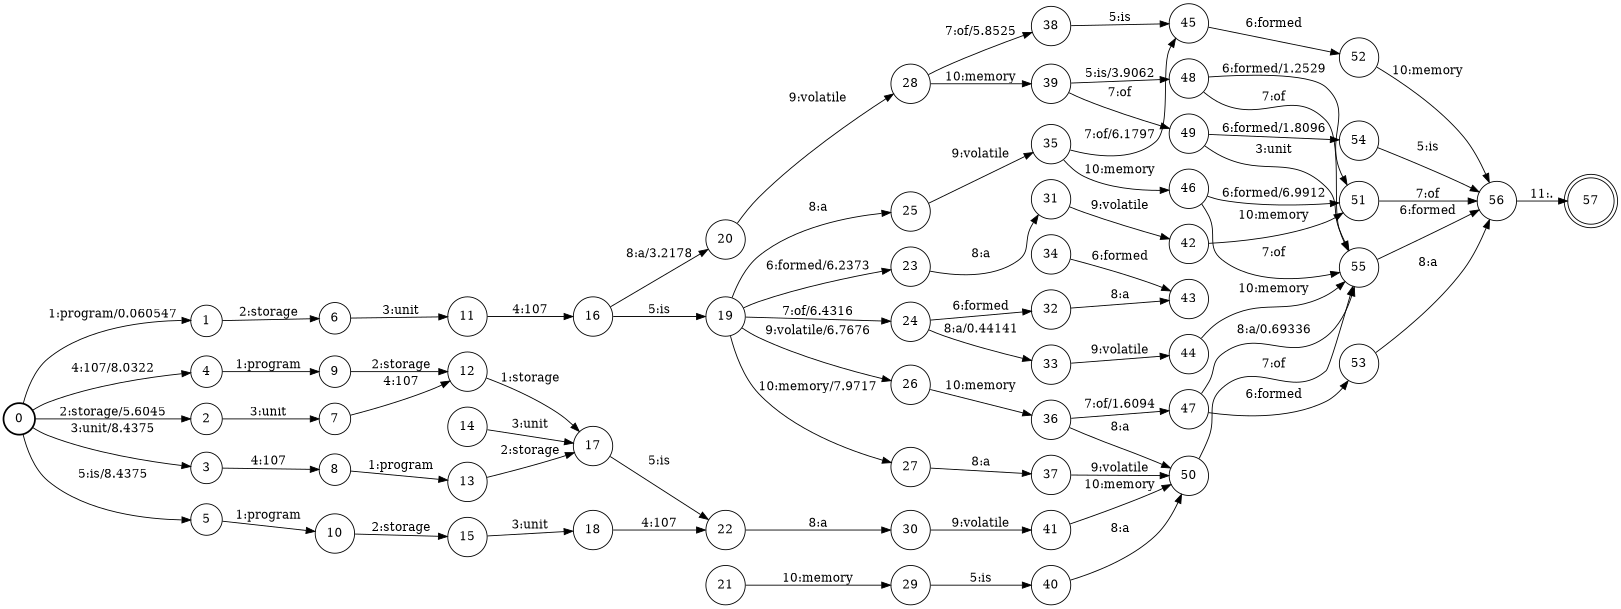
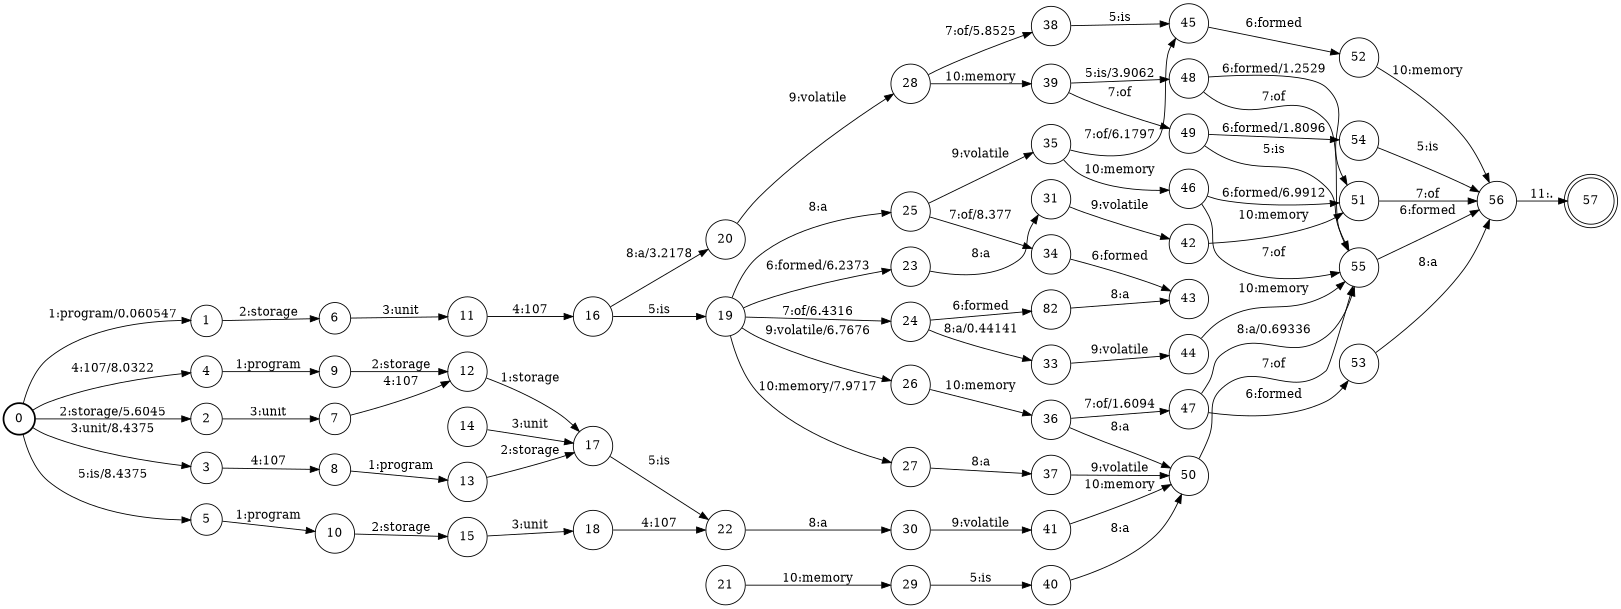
edge "49" -> "55": label "3:unit" -> "5:is"
edge "25" -> "34": added, label "7:of/8.377"
node "32": label "32" -> "82"
